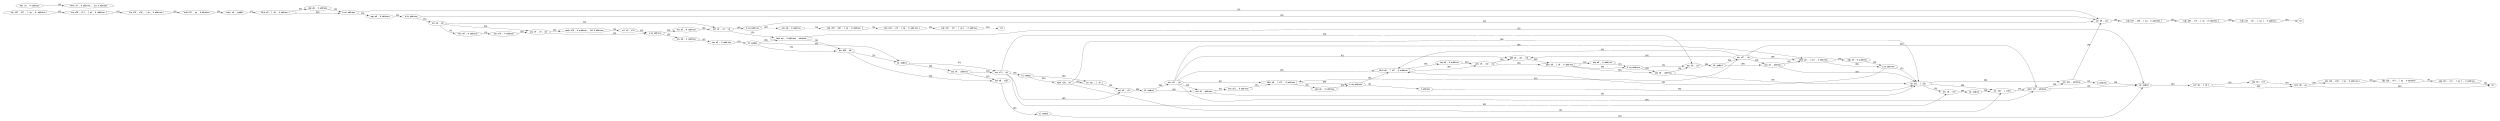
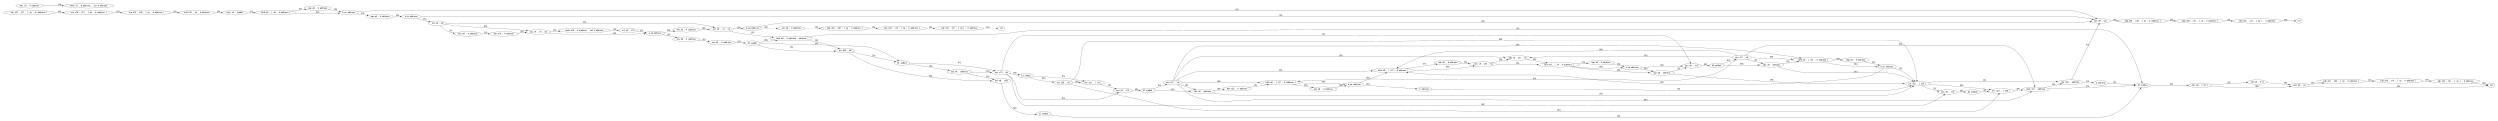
node "movk x20 , x0": label "movk x20 , x0" -> "mov x20 , x0"
